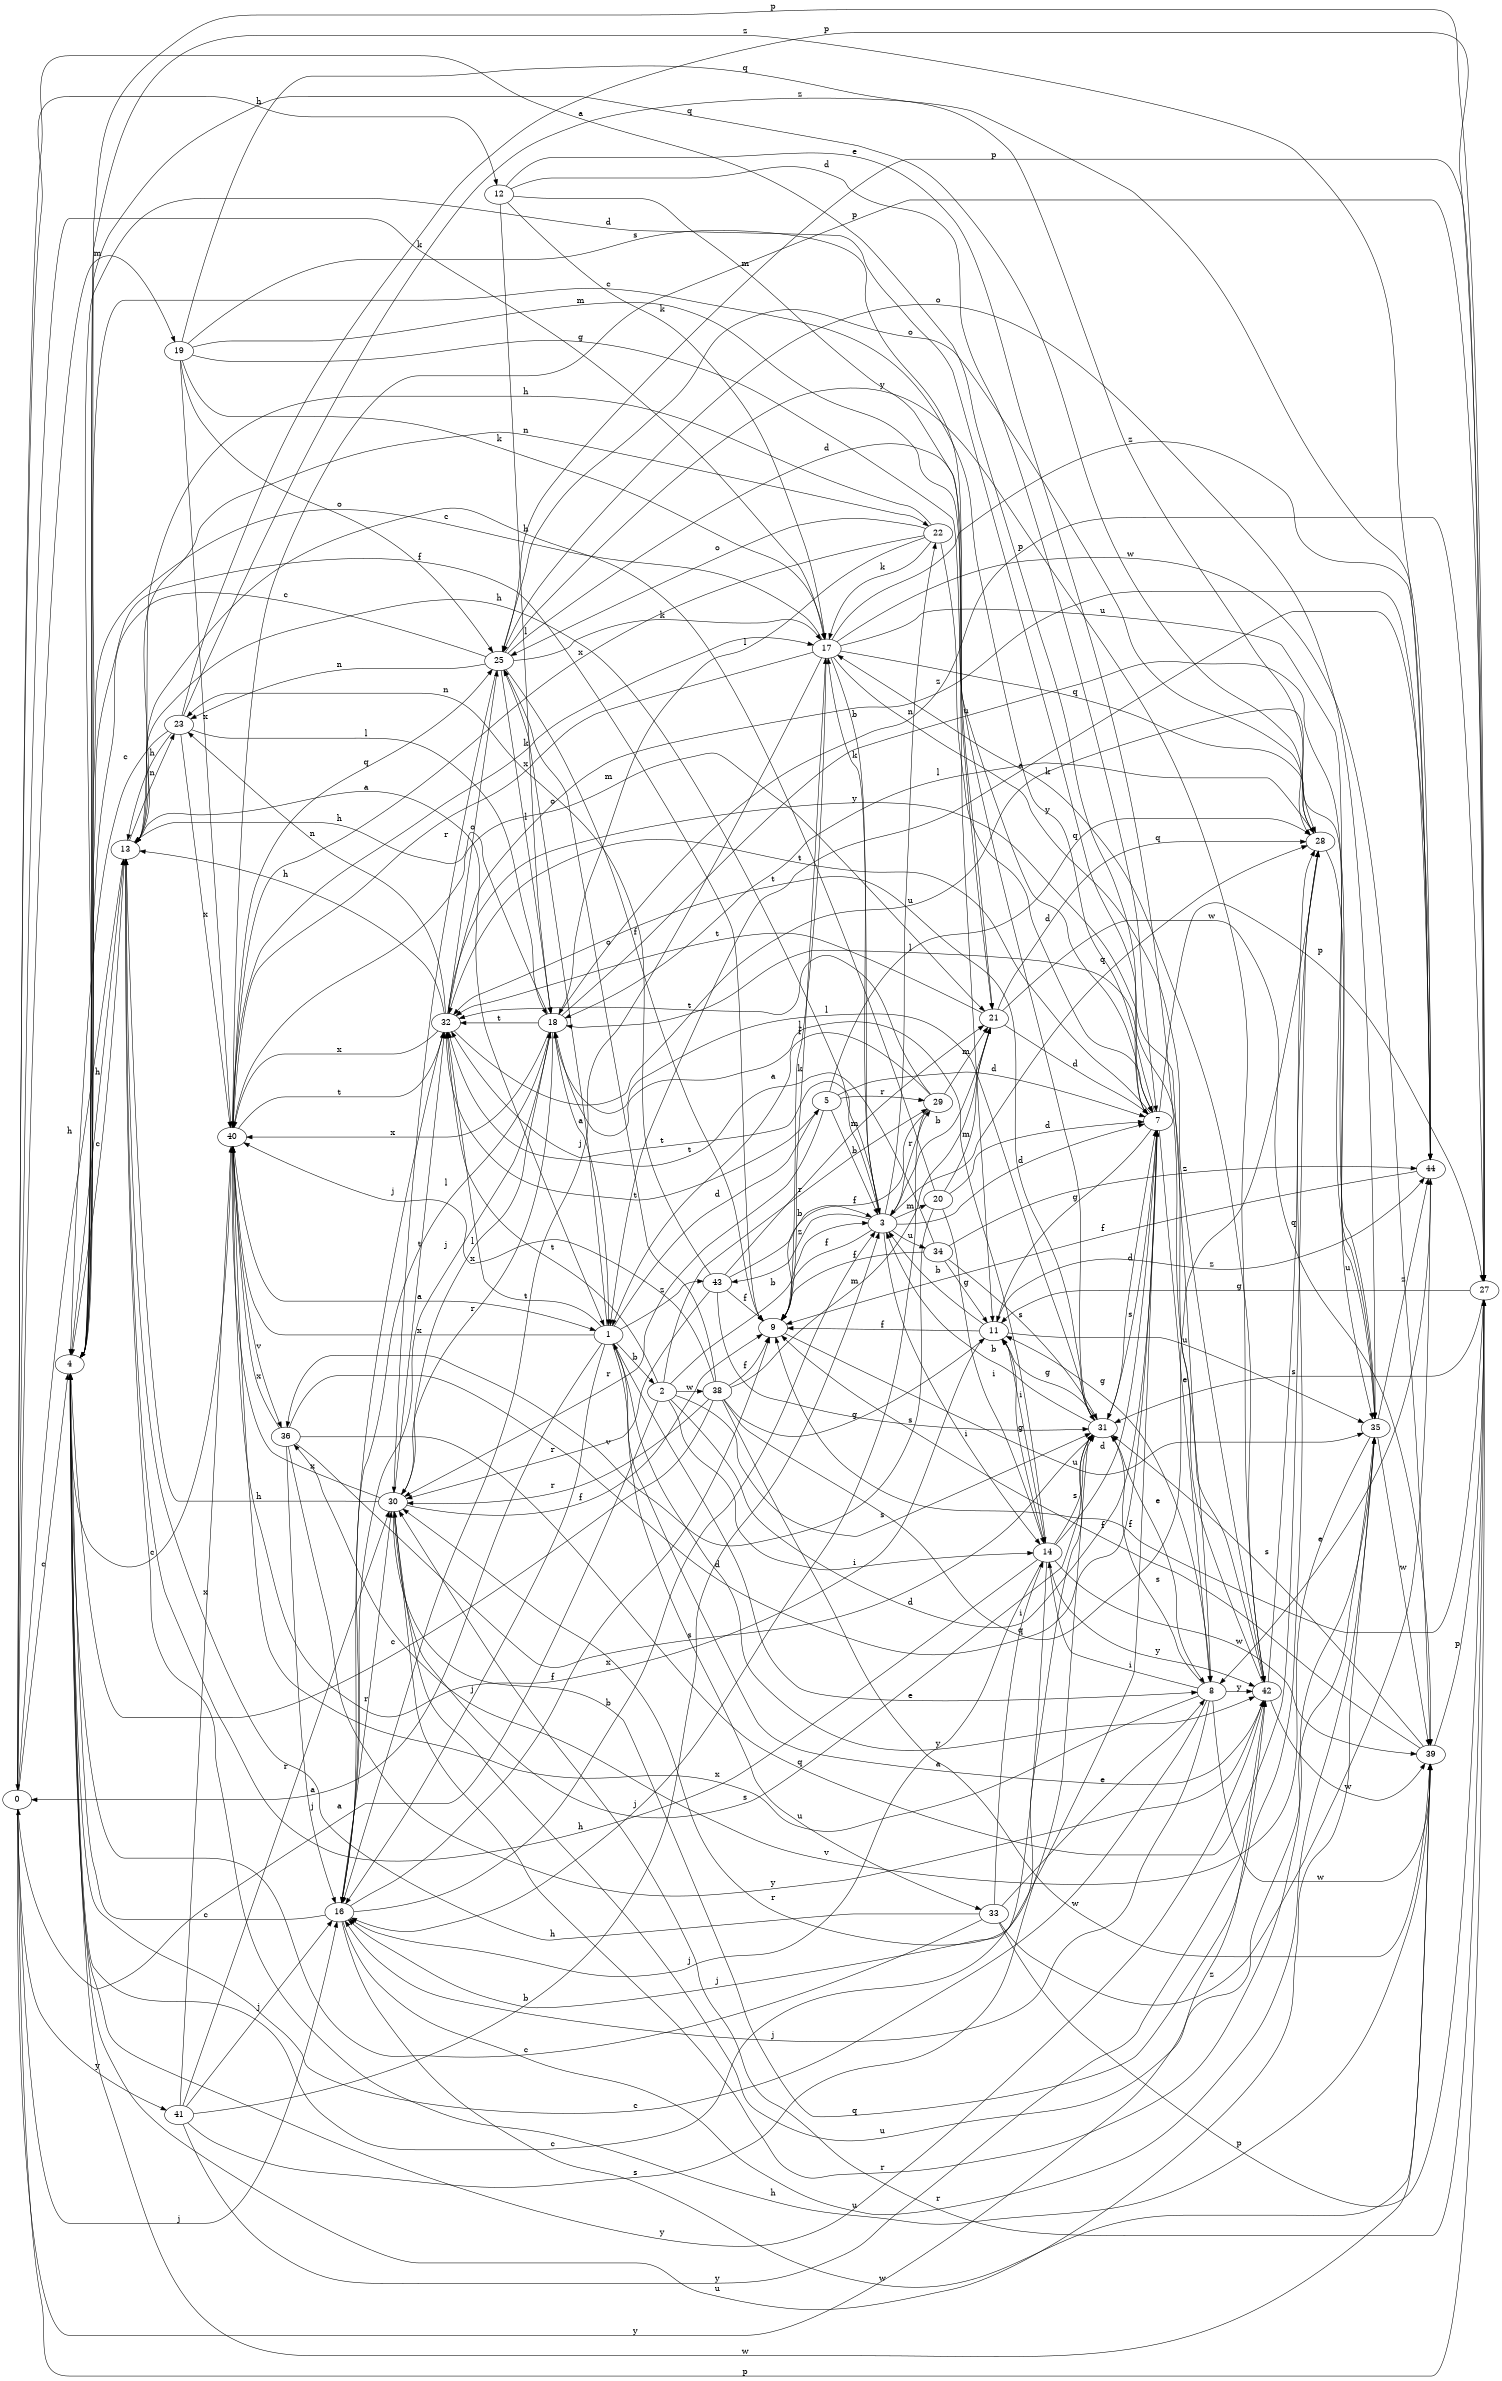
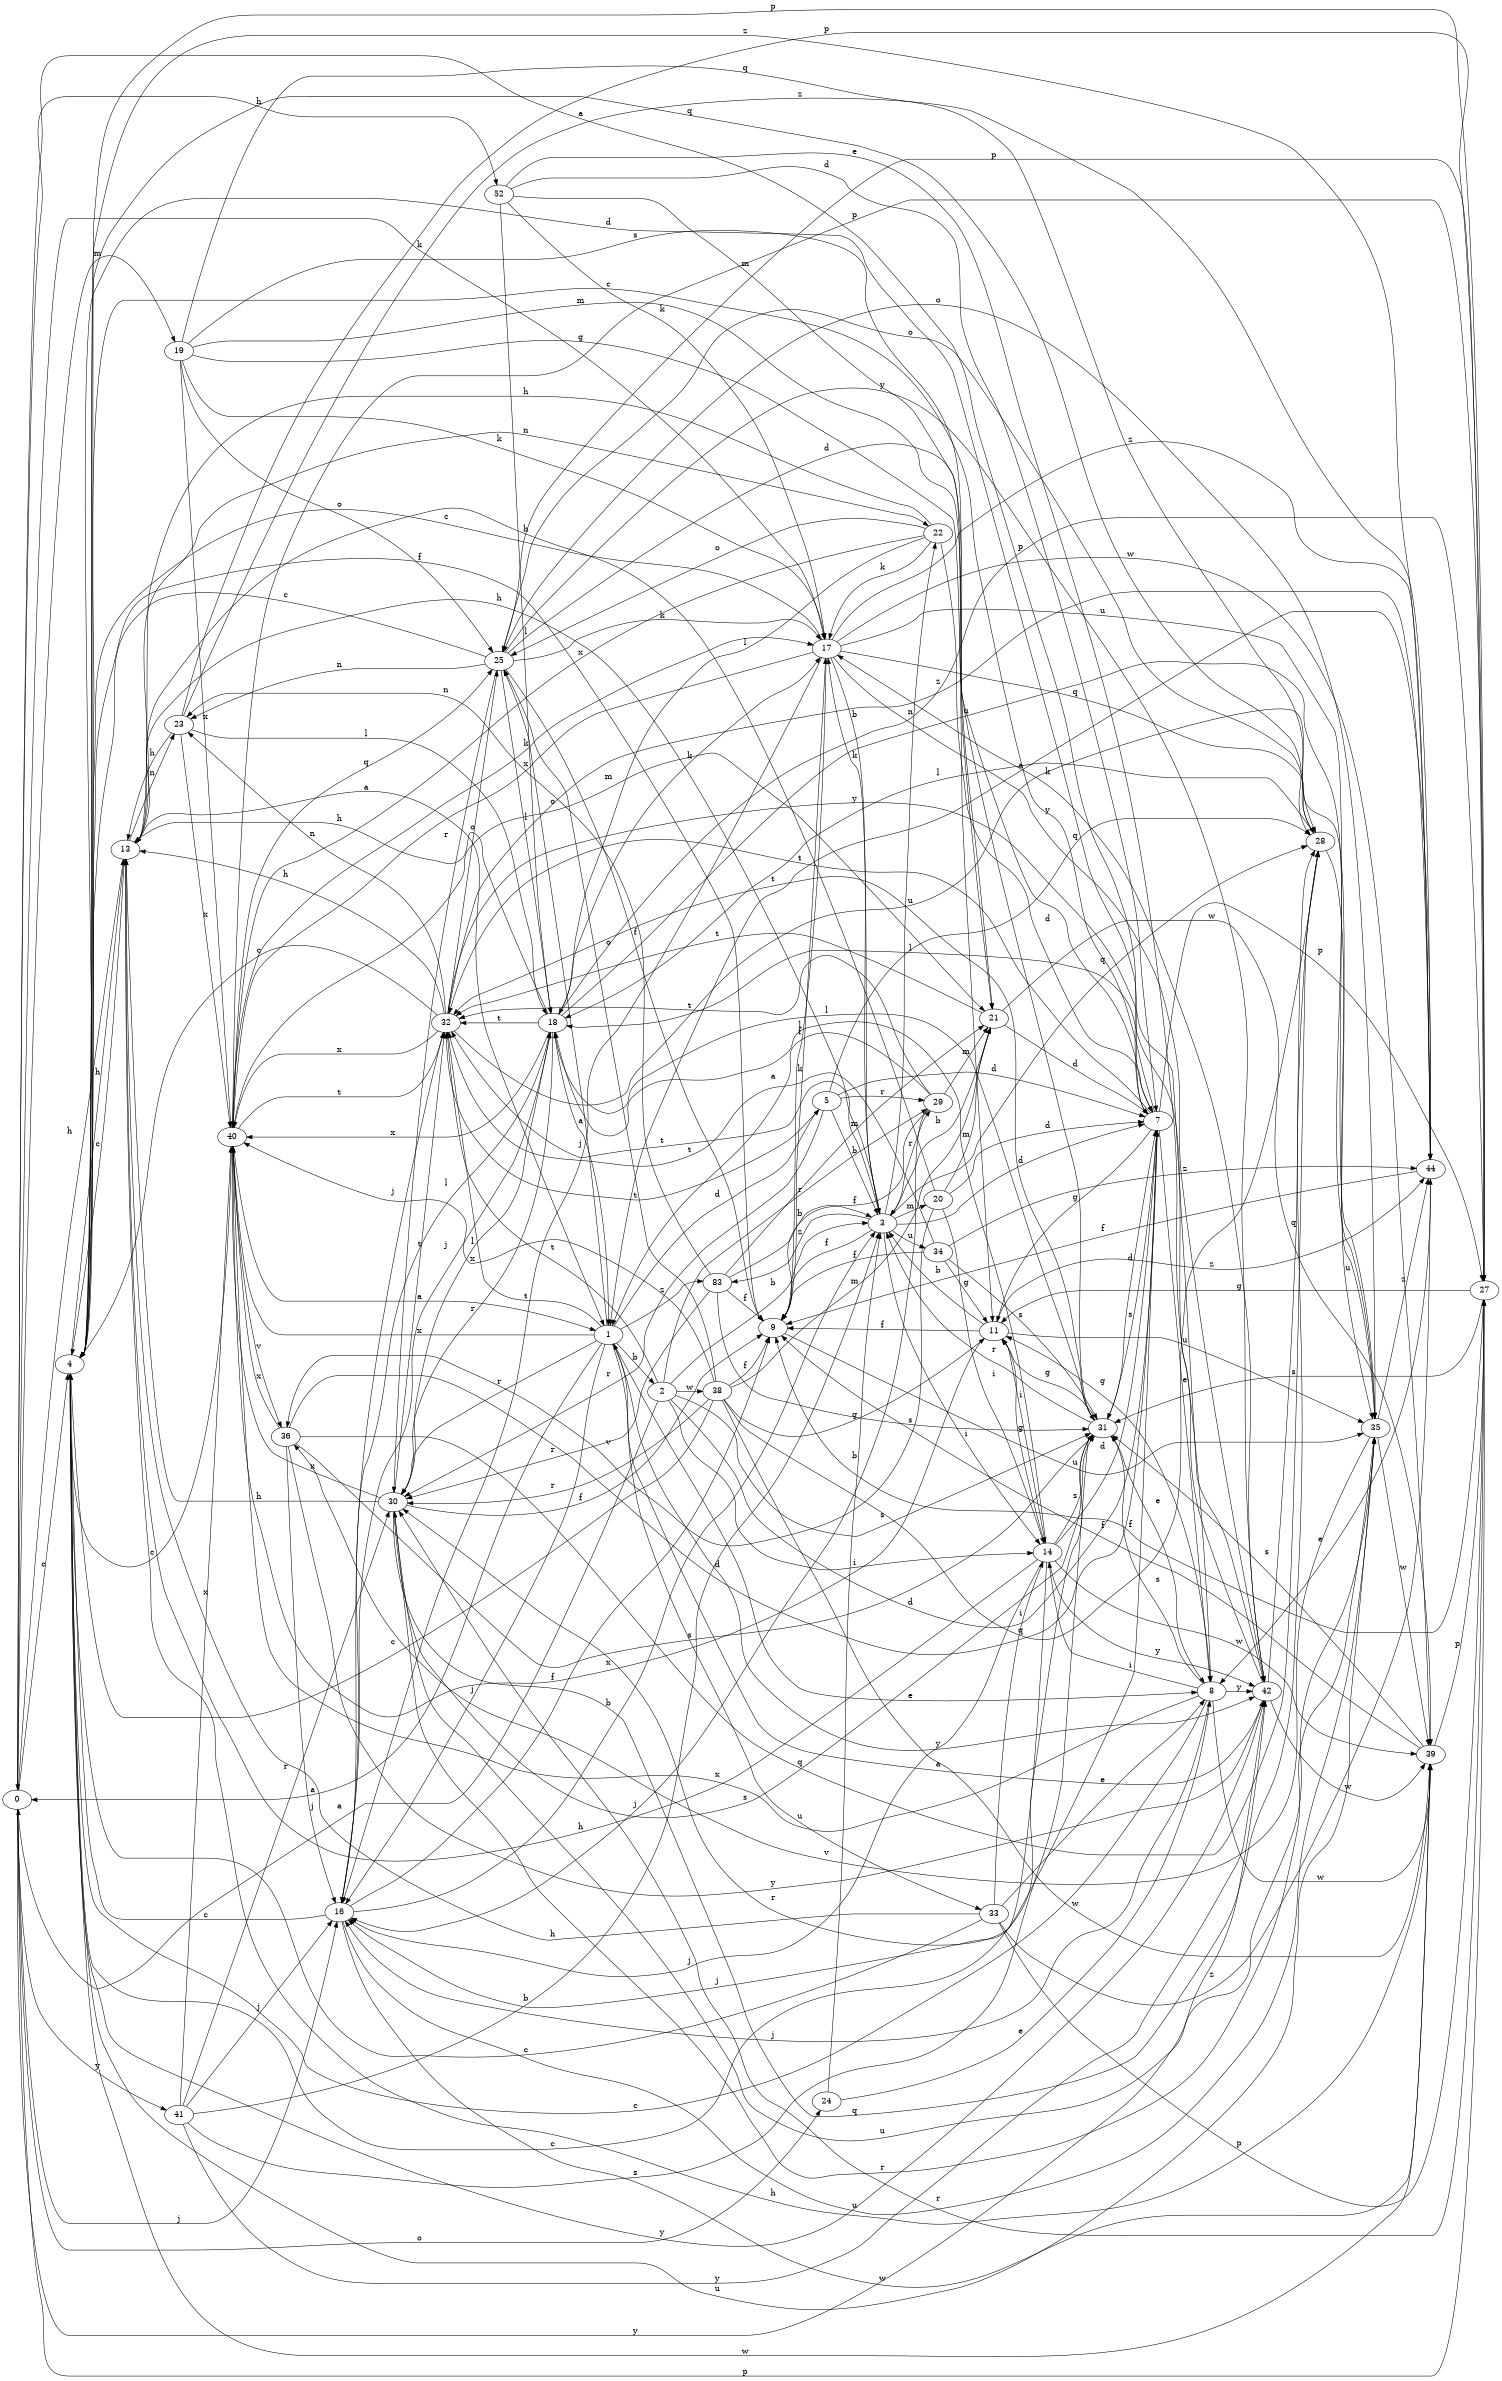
node "12": label "12" -> "52"
edge "18" -> "17": added, label "k"
edge "21" -> "28": removed, label "q"
edge "23" -> "4": now "32" -> "4"
node "43": label "43" -> "83"
edge "31" -> "3": label "b" -> "r"
edge "16" -> "30": now "1" -> "30"
node "24": added
